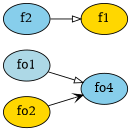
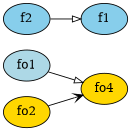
node "f1": fillcolor gold -> skyblue
node "fo4": fillcolor skyblue -> gold
